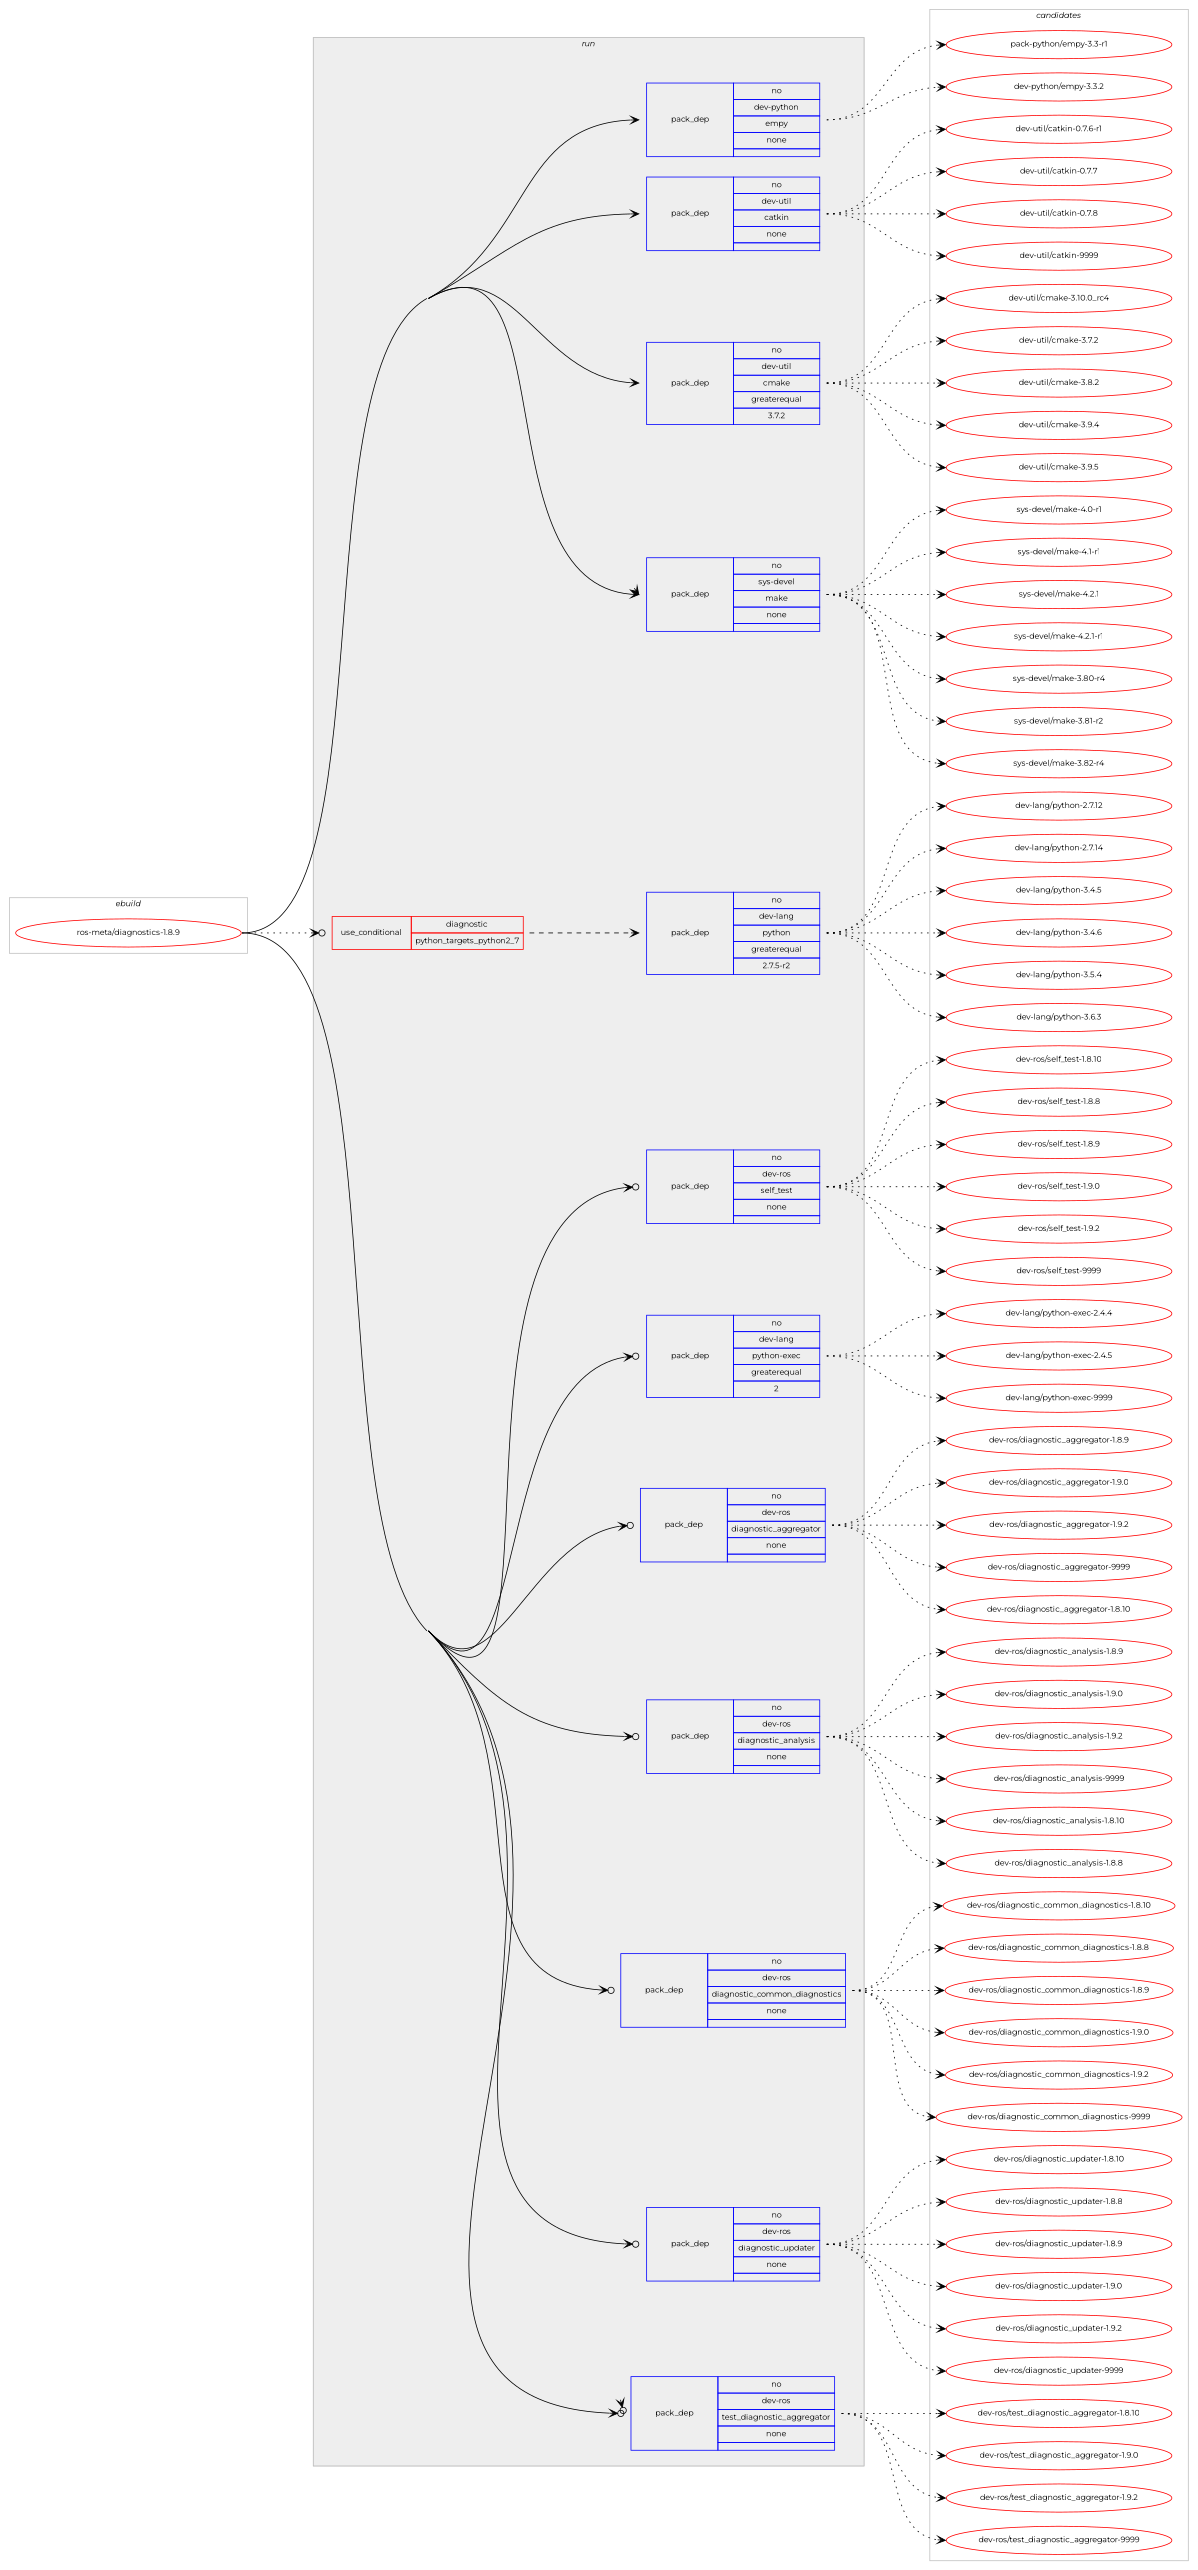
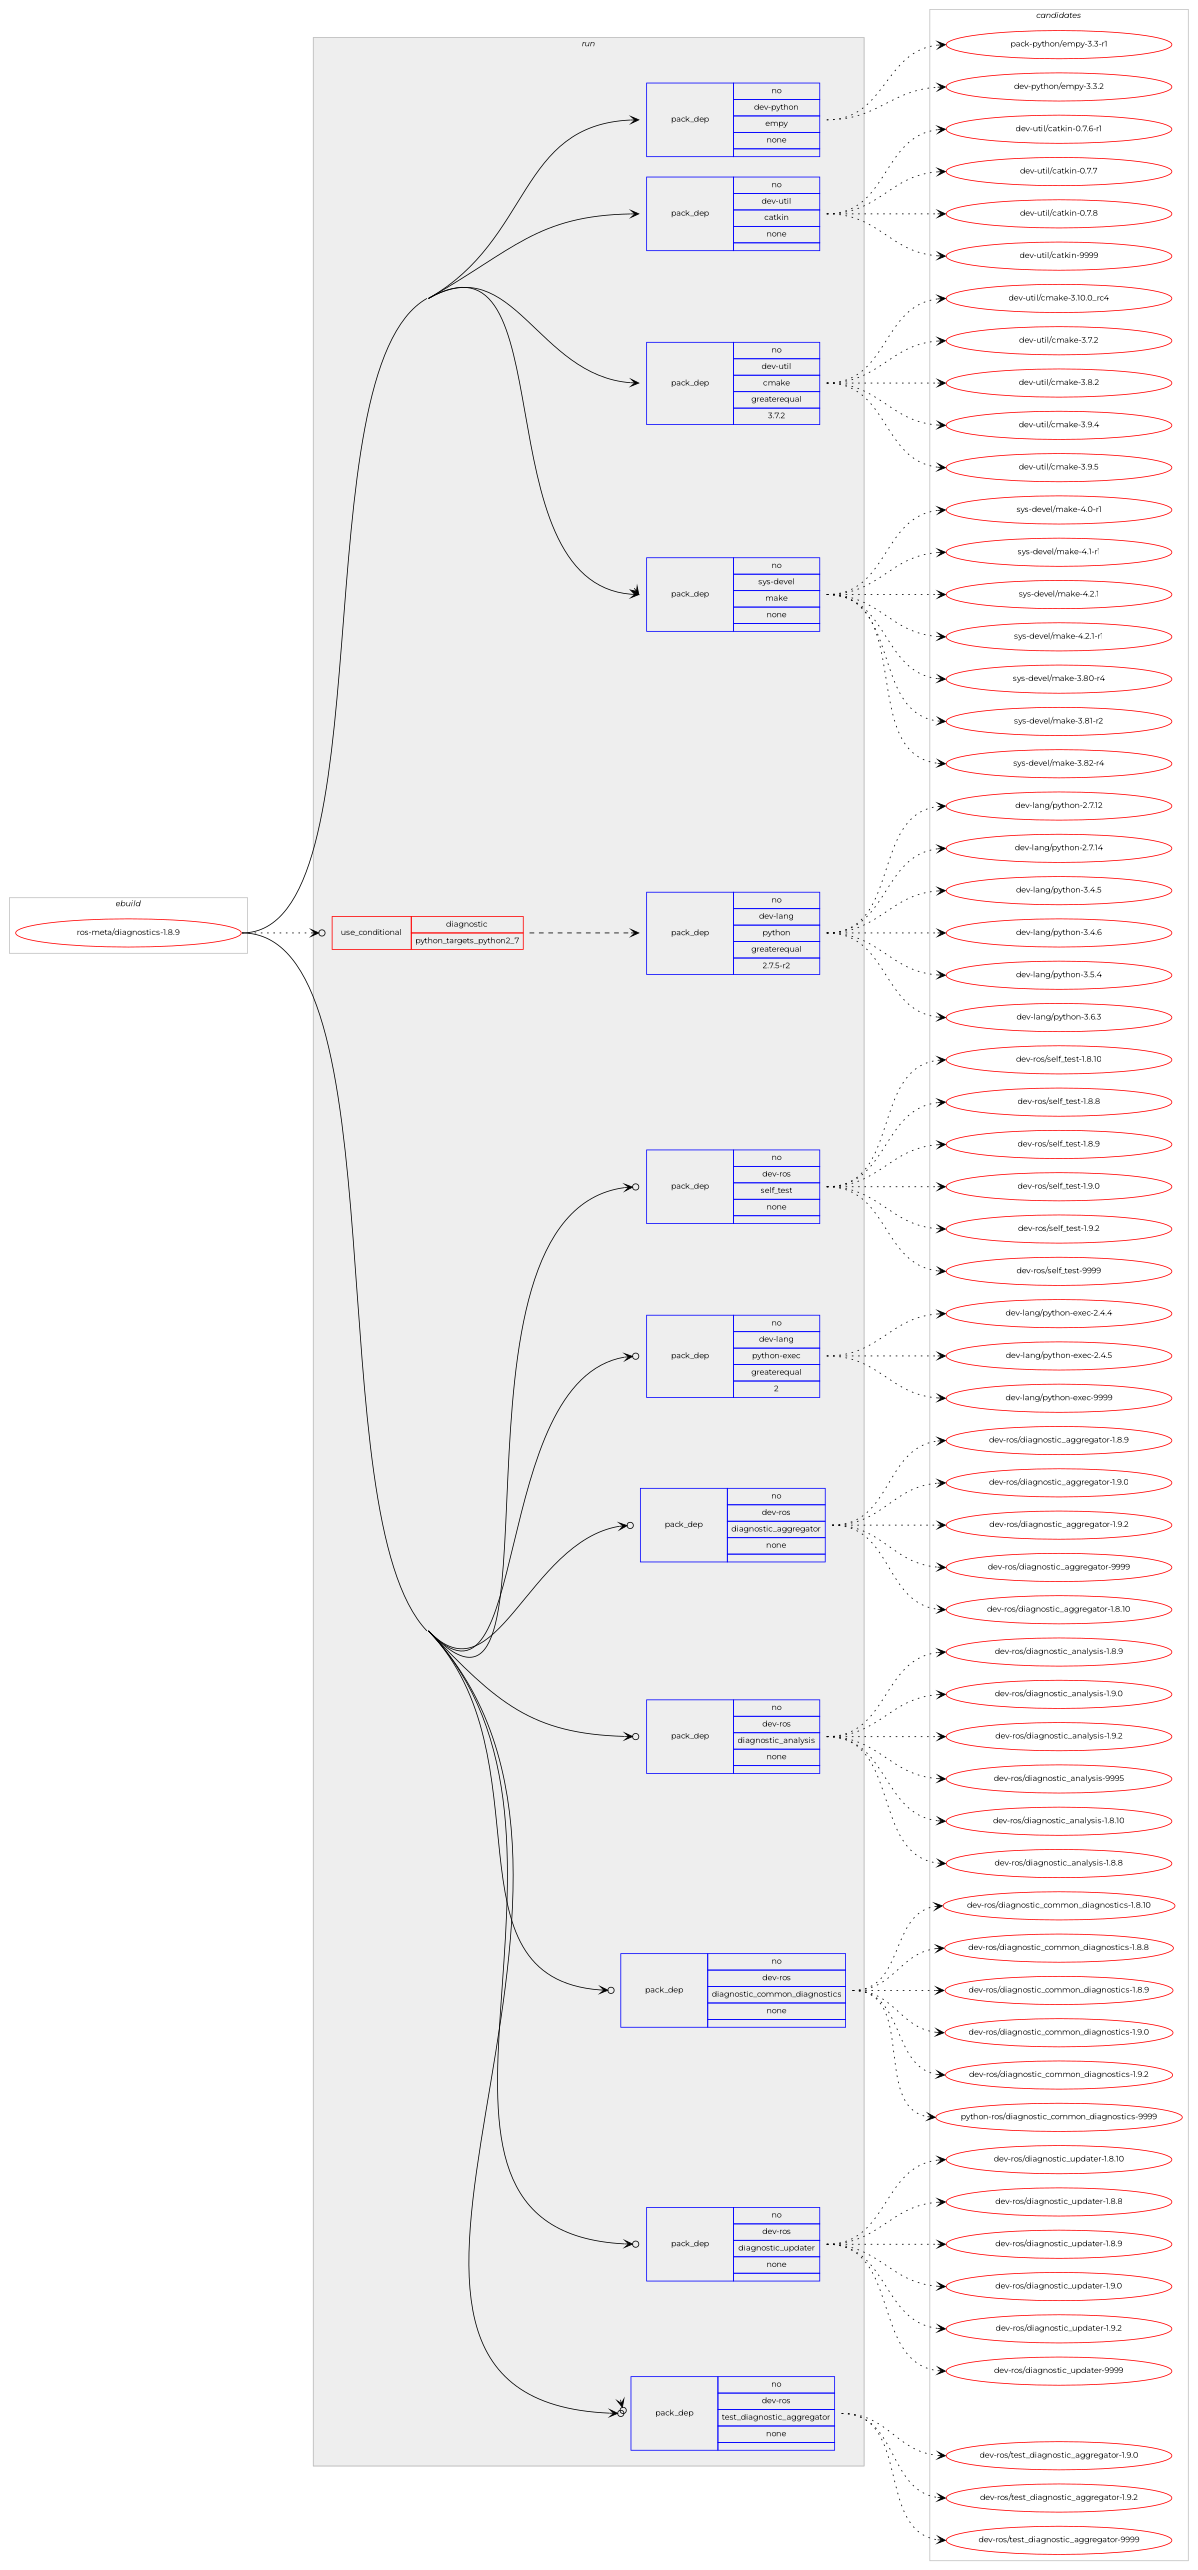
node "dev-ros/diagnostic_analysis-9999": label "dev-ros/diagnostic_analysis-9999" -> "dev-ros/diagnostic_analysis-9995"
node "dev-ros/diagnostic_common_diagnostics-9999": label "dev-ros/diagnostic_common_diagnostics-9999" -> "python-ros/diagnostic_common_diagnostics-9999"
node "dev-ros/test_diagnostic_aggregator-1.8.10": removed
